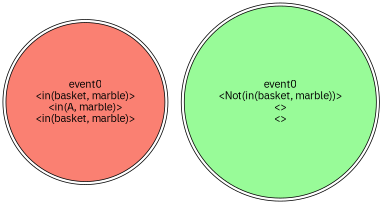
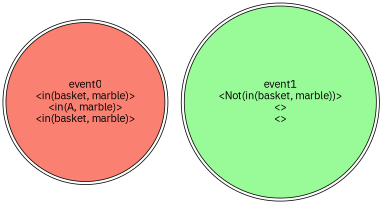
node "event0 <Not(in(basket, marble))> <> <>": label "event0 <Not(in(basket, marble))> <> <>" -> "event1 <Not(in(basket, marble))> <> <>"
